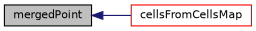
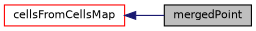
edge "cellsFromCellsMap" -> "mergedPoint": reversed
